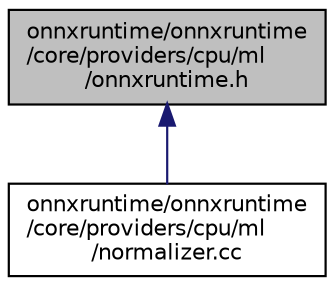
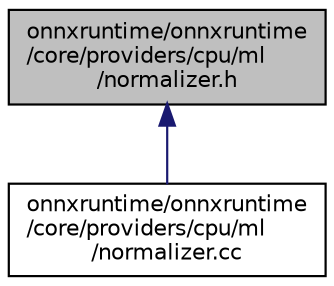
node "onnxruntime/onnxruntime /core/providers/cpu/ml /onnxruntime.h": label "onnxruntime/onnxruntime /core/providers/cpu/ml /onnxruntime.h" -> "onnxruntime/onnxruntime /core/providers/cpu/ml /normalizer.h"
